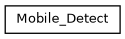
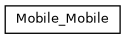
node "Mobile_Detect": label "Mobile_Detect" -> "Mobile_Mobile"
